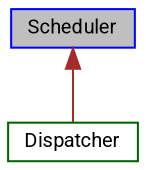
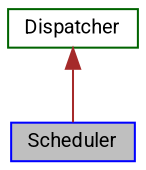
edge "Dispatcher" -> "Scheduler": reversed
